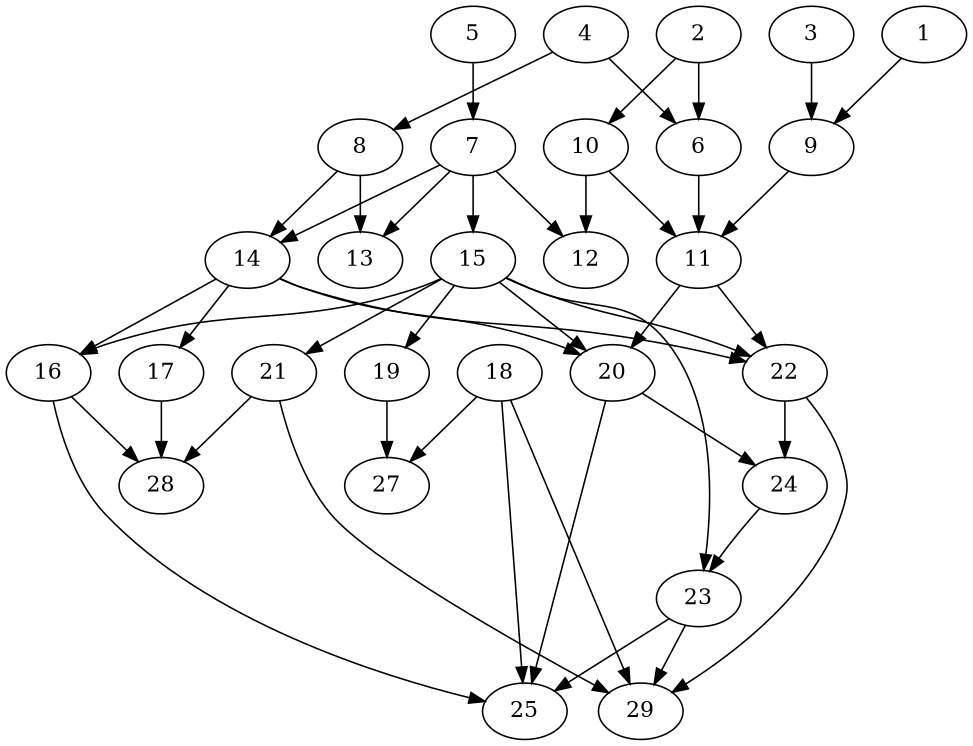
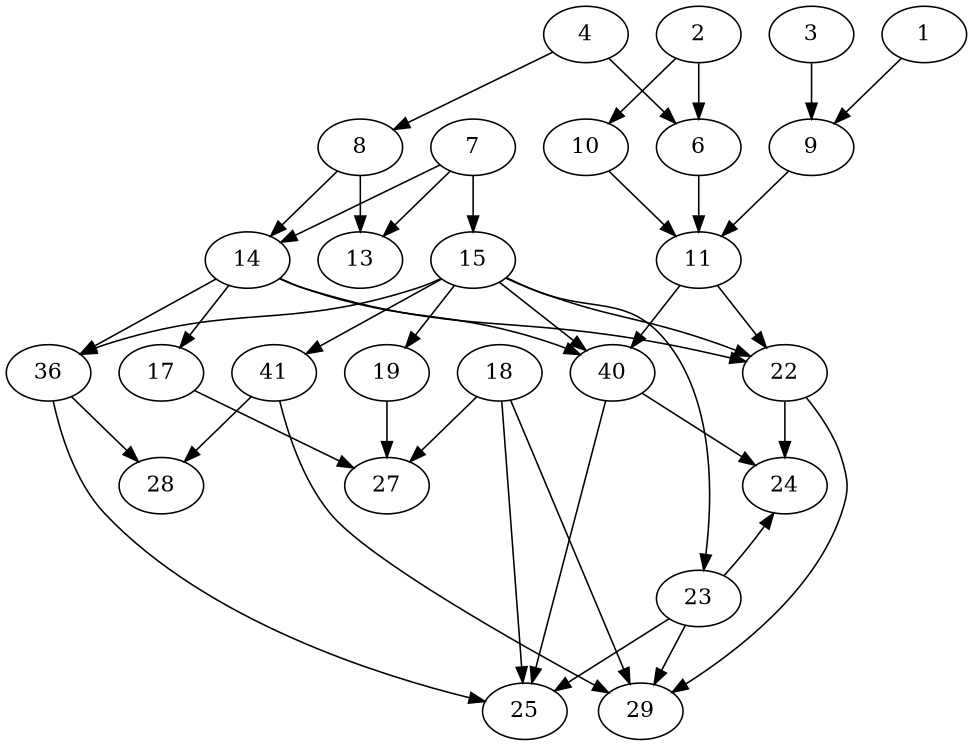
node "5": removed
node "12": removed
node "16": label "16" -> "36"
node "21": label "21" -> "41"
node "20": label "20" -> "40"
edge "17" -> "28": now "17" -> "27"
edge "24" -> "23": reversed
